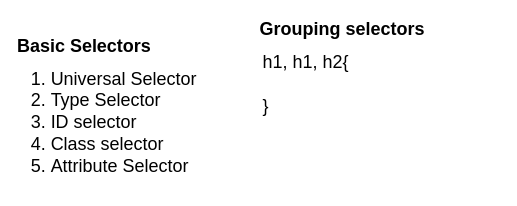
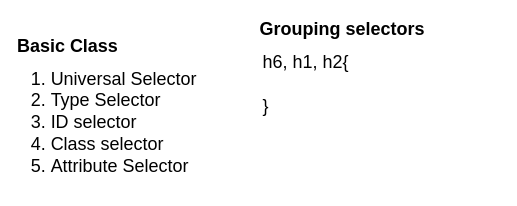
node "Basic Selectors": label "Basic Selectors" -> "Basic Class"
node "h1, h1, h2{ }": label "h1, h1, h2{ }" -> "h6, h1, h2{ }"
